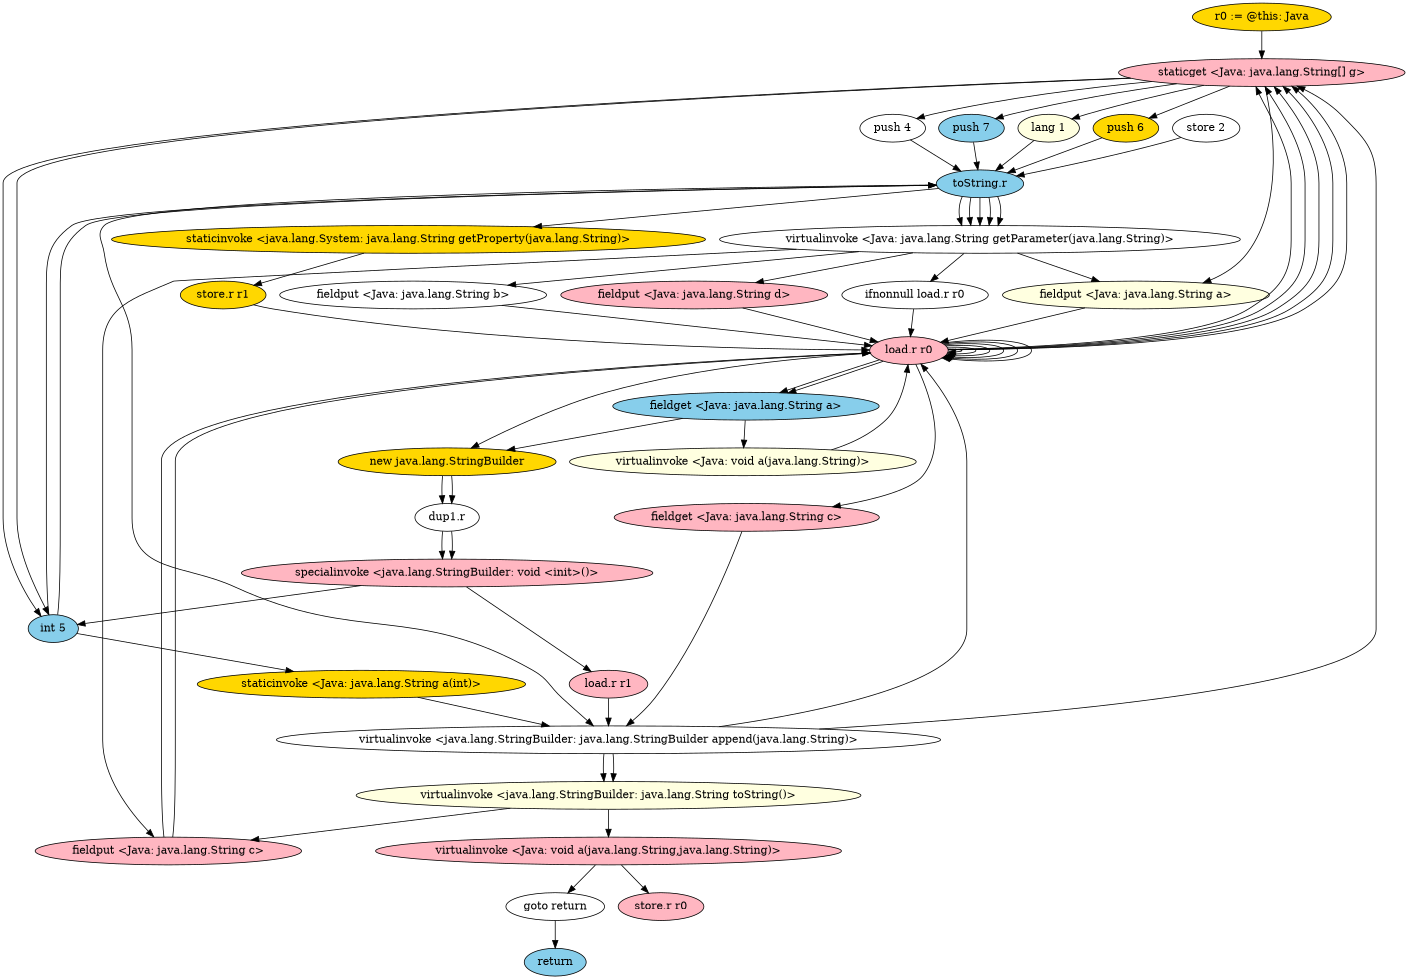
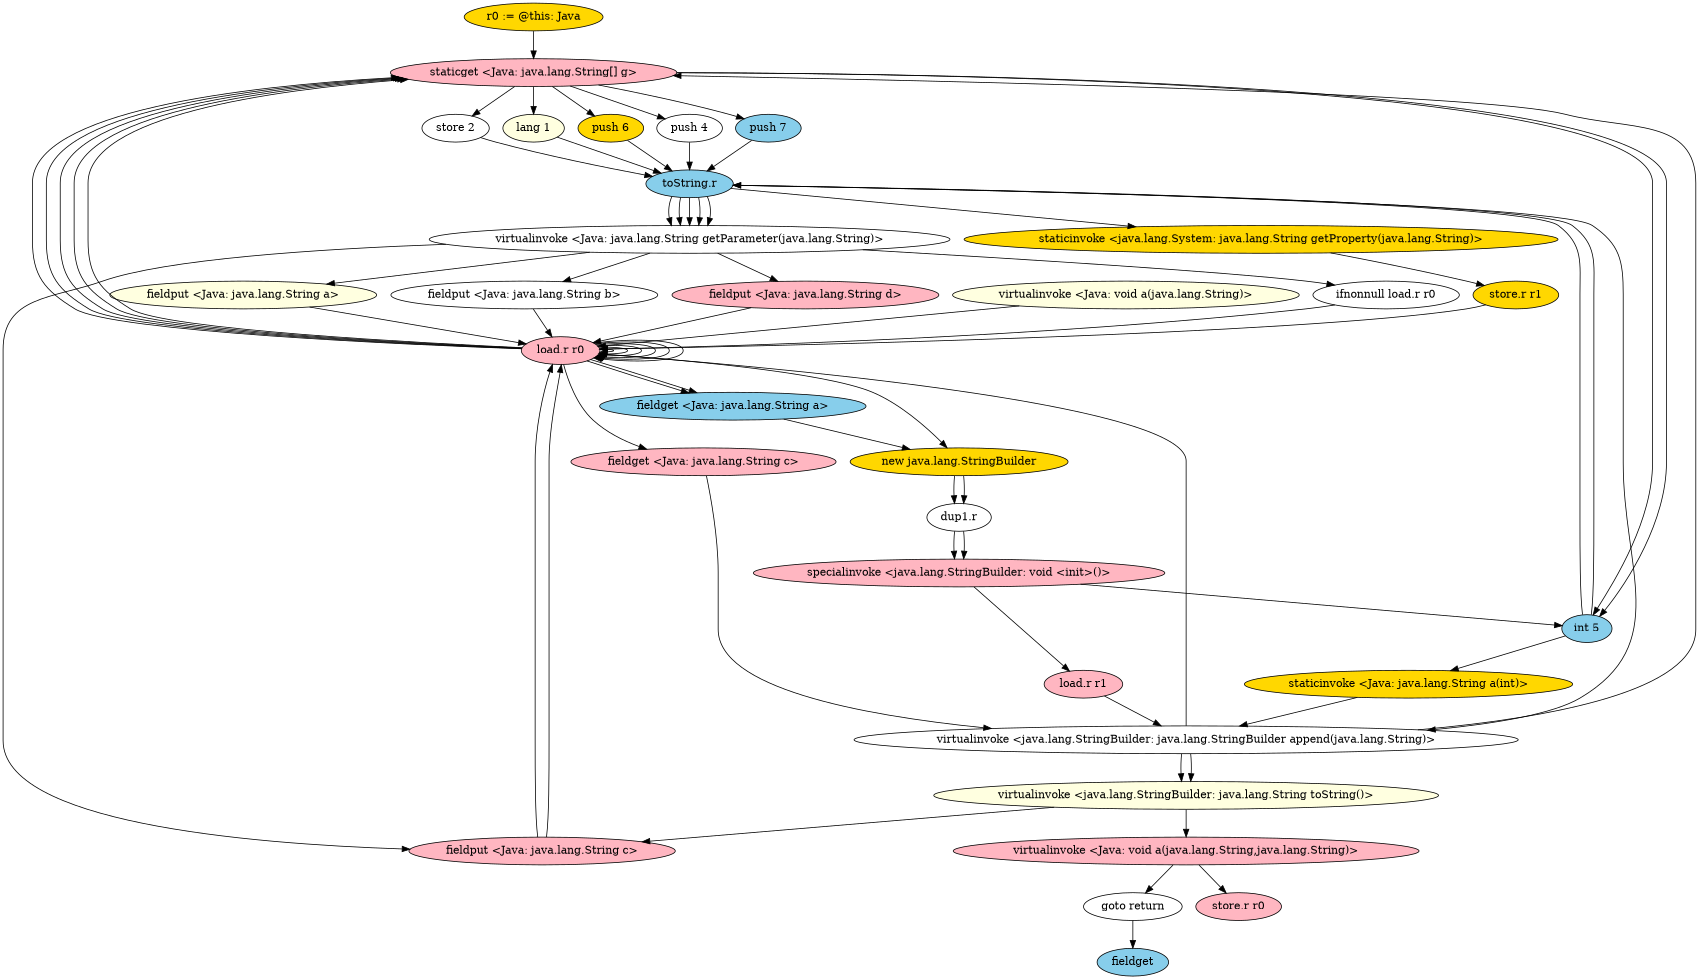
edge "staticget <Java: java.lang.String[] g>" -> "fieldput <Java: java.lang.String a>": now "staticget <Java: java.lang.String[] g>" -> "store 2"
edge "fieldget <Java: java.lang.String a>" -> "virtualinvoke <Java: void a(java.lang.String)>": removed
node "return": label "return" -> "fieldget"
